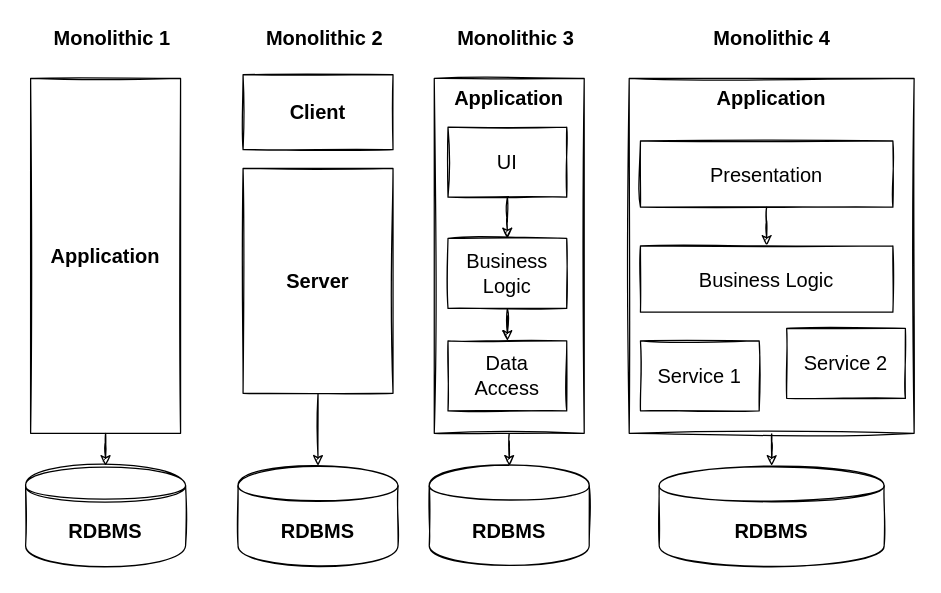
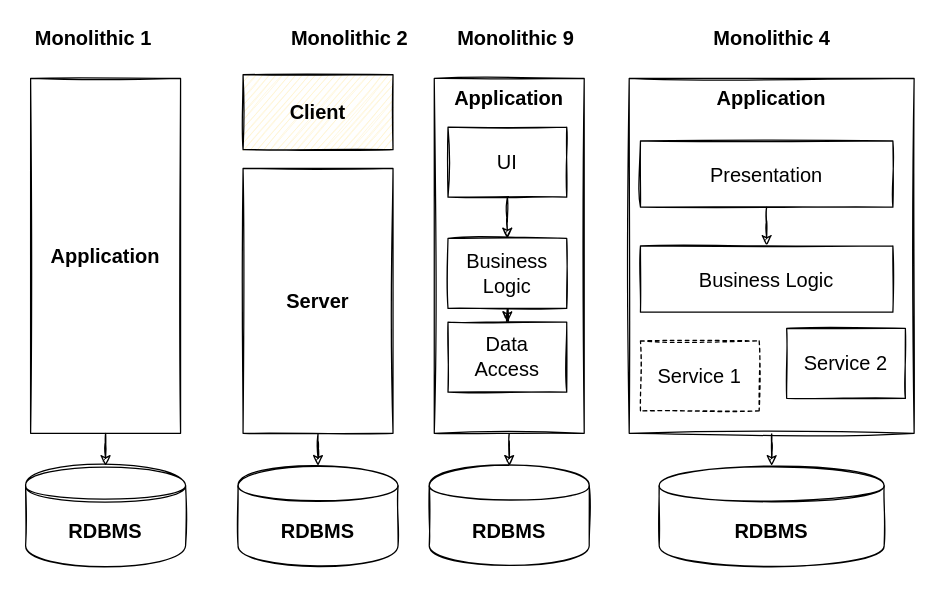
node "Monolithic 1": moved (113, 38) -> (94, 38)
node "Monolithic 2": moved (325, 38) -> (350, 38)
node "Monolithic 3": label "Monolithic 3" -> "Monolithic 9"
node "Client": fillcolor #ffffff -> #fff2cc
node "Server": size 150x225 -> 150x265
node "Data Access": moved (508, 376) -> (508, 357)
node "Service 1": style solid -> dashed
